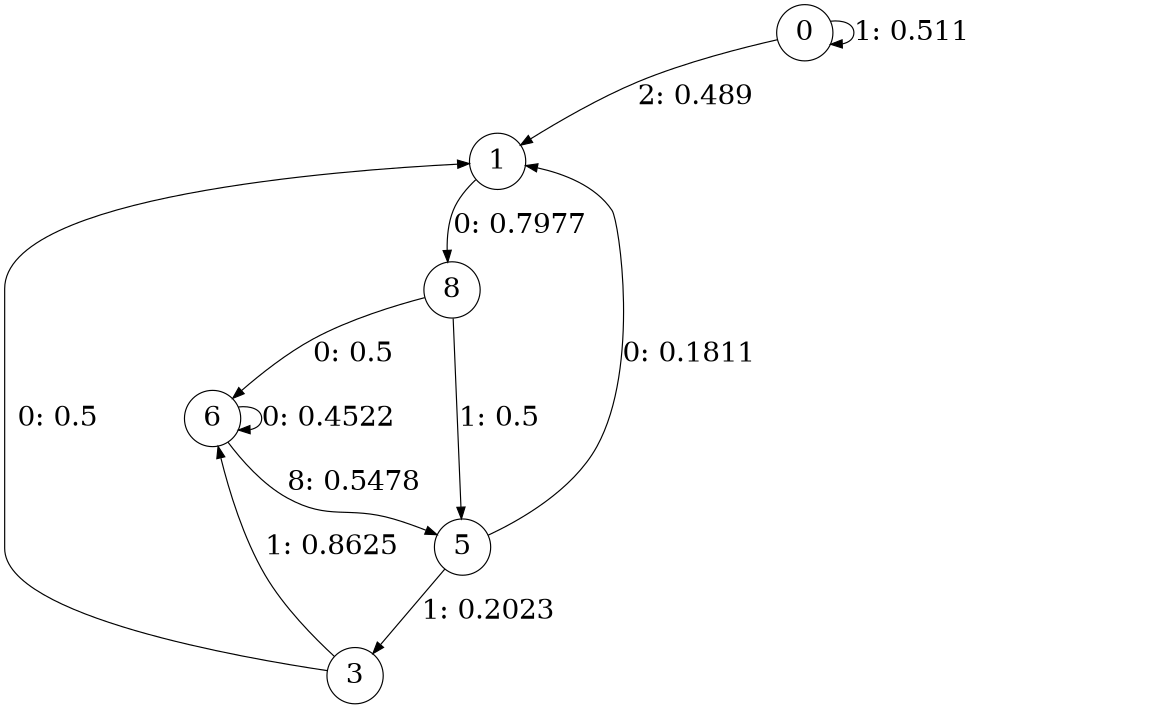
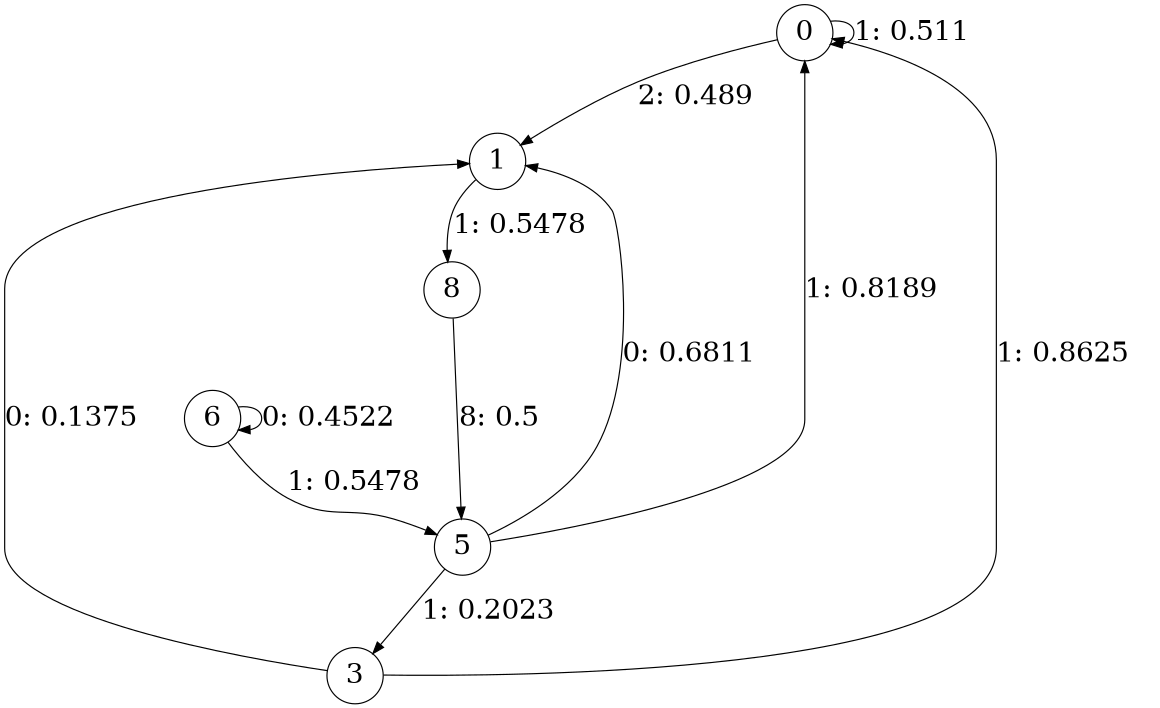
edge "1" -> "8": label "0: 0.7977   " -> "1: 0.5478   "
edge "8" -> "6": removed, label "0: 0.5"
edge "5" -> "1": label "0: 0.1811   " -> "0: 0.6811   "
edge "3" -> "1": label "0: 0.5      " -> "0: 0.1375   "
edge "8" -> "5": label "1: 0.5      " -> "8: 0.5      "
edge "5" -> "0": added, label "1: 0.8189"
edge "6" -> "5": label "8: 0.5478   " -> "1: 0.5478   "
edge "3" -> "6": now "3" -> "0"
